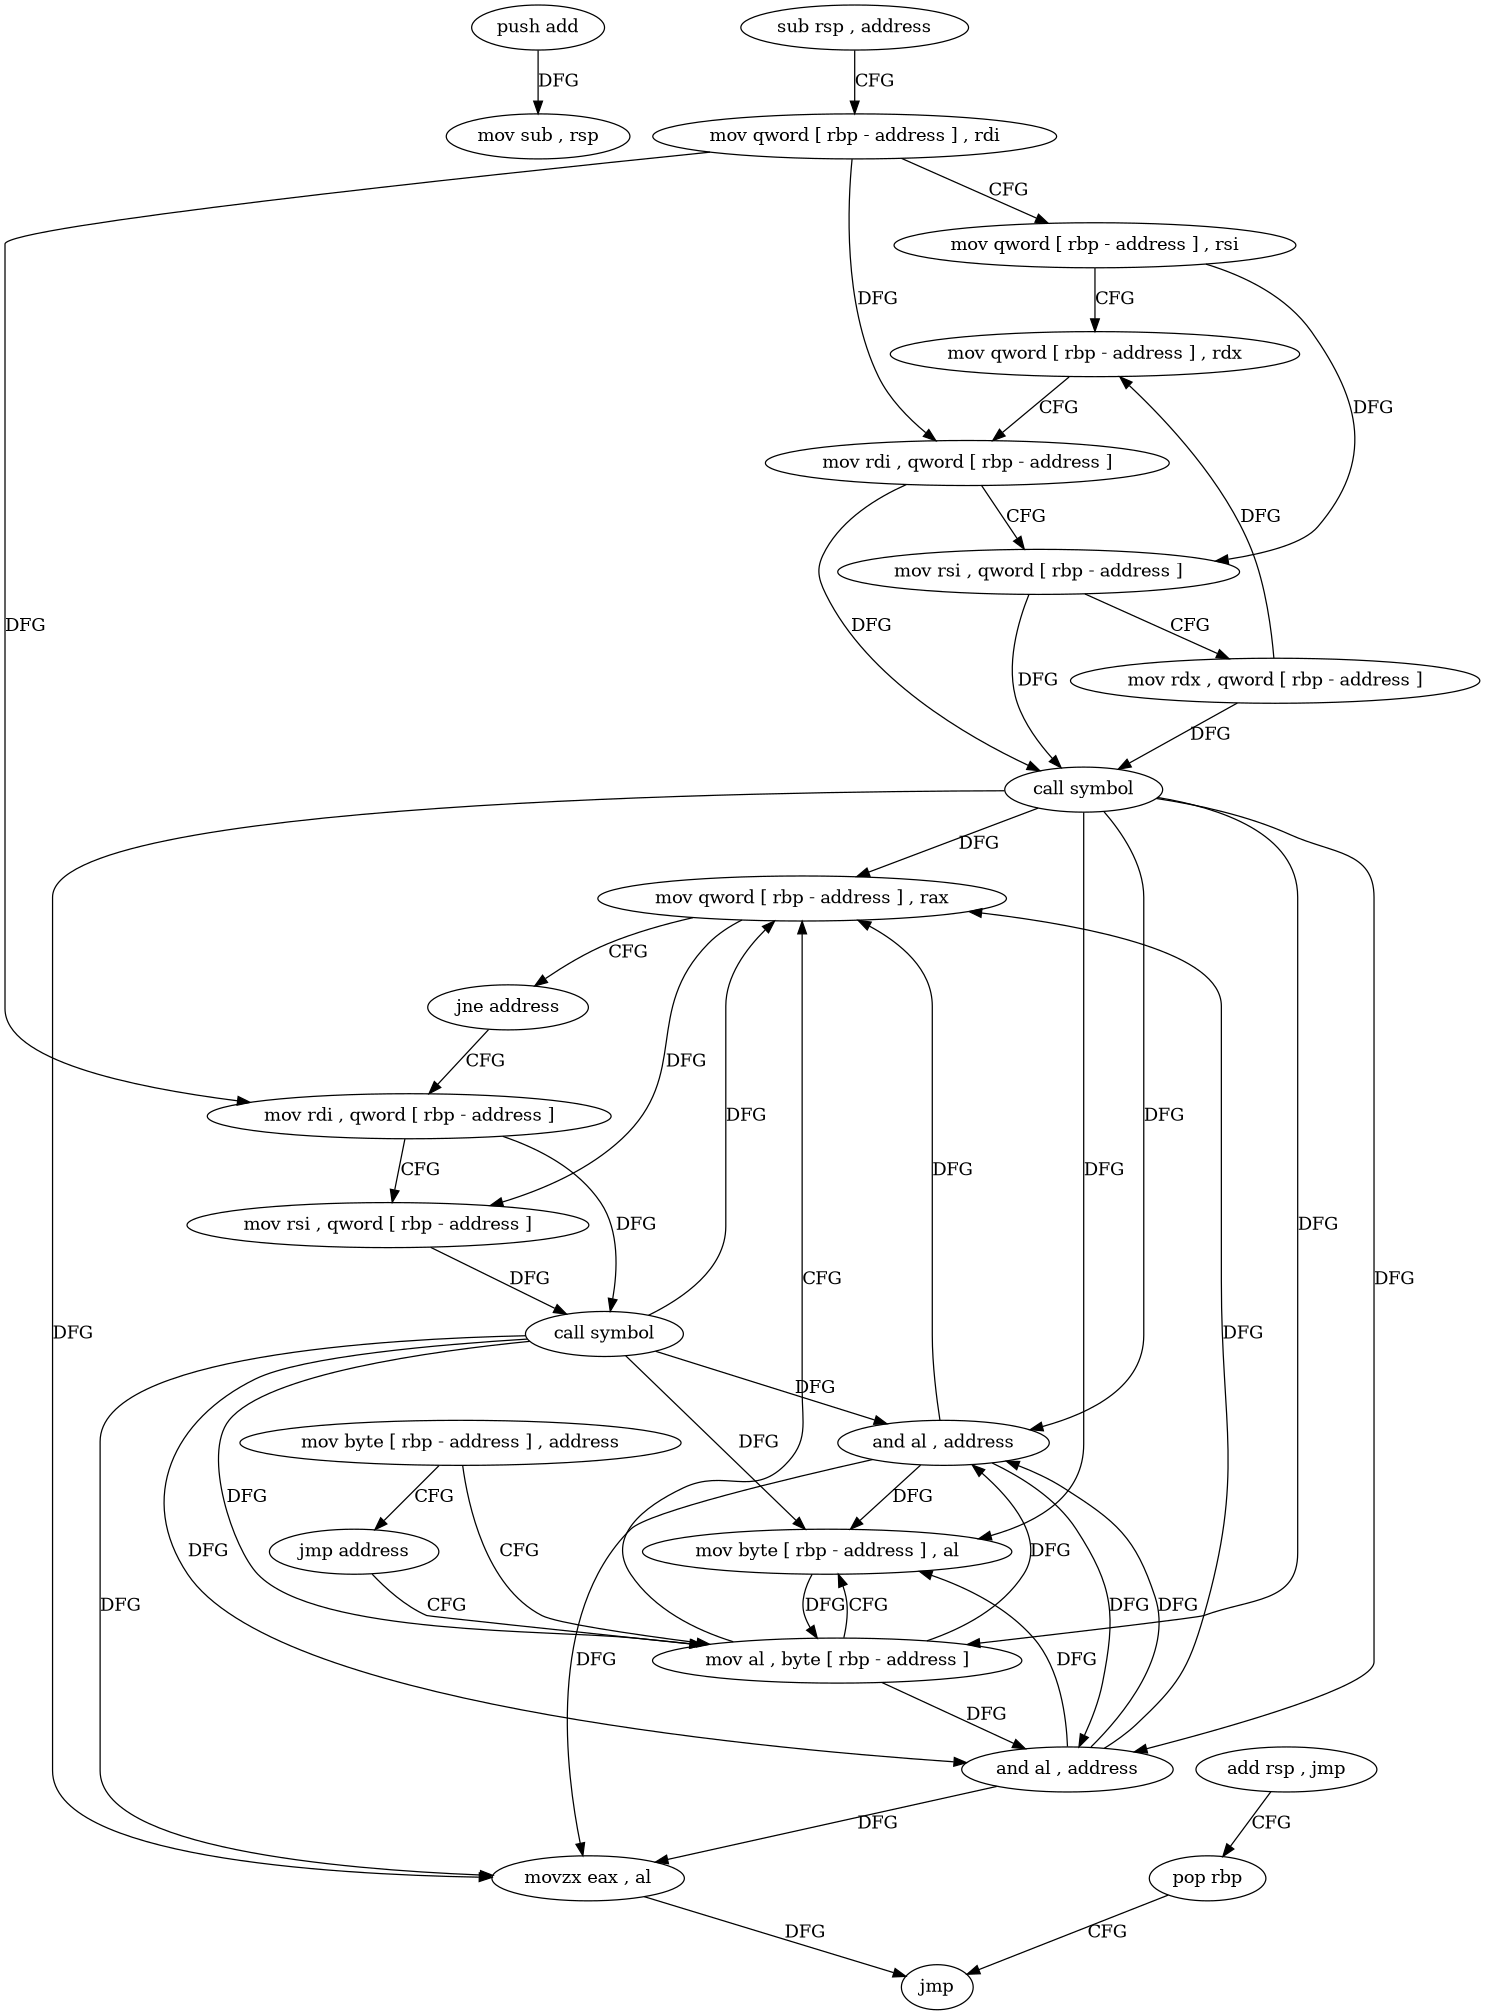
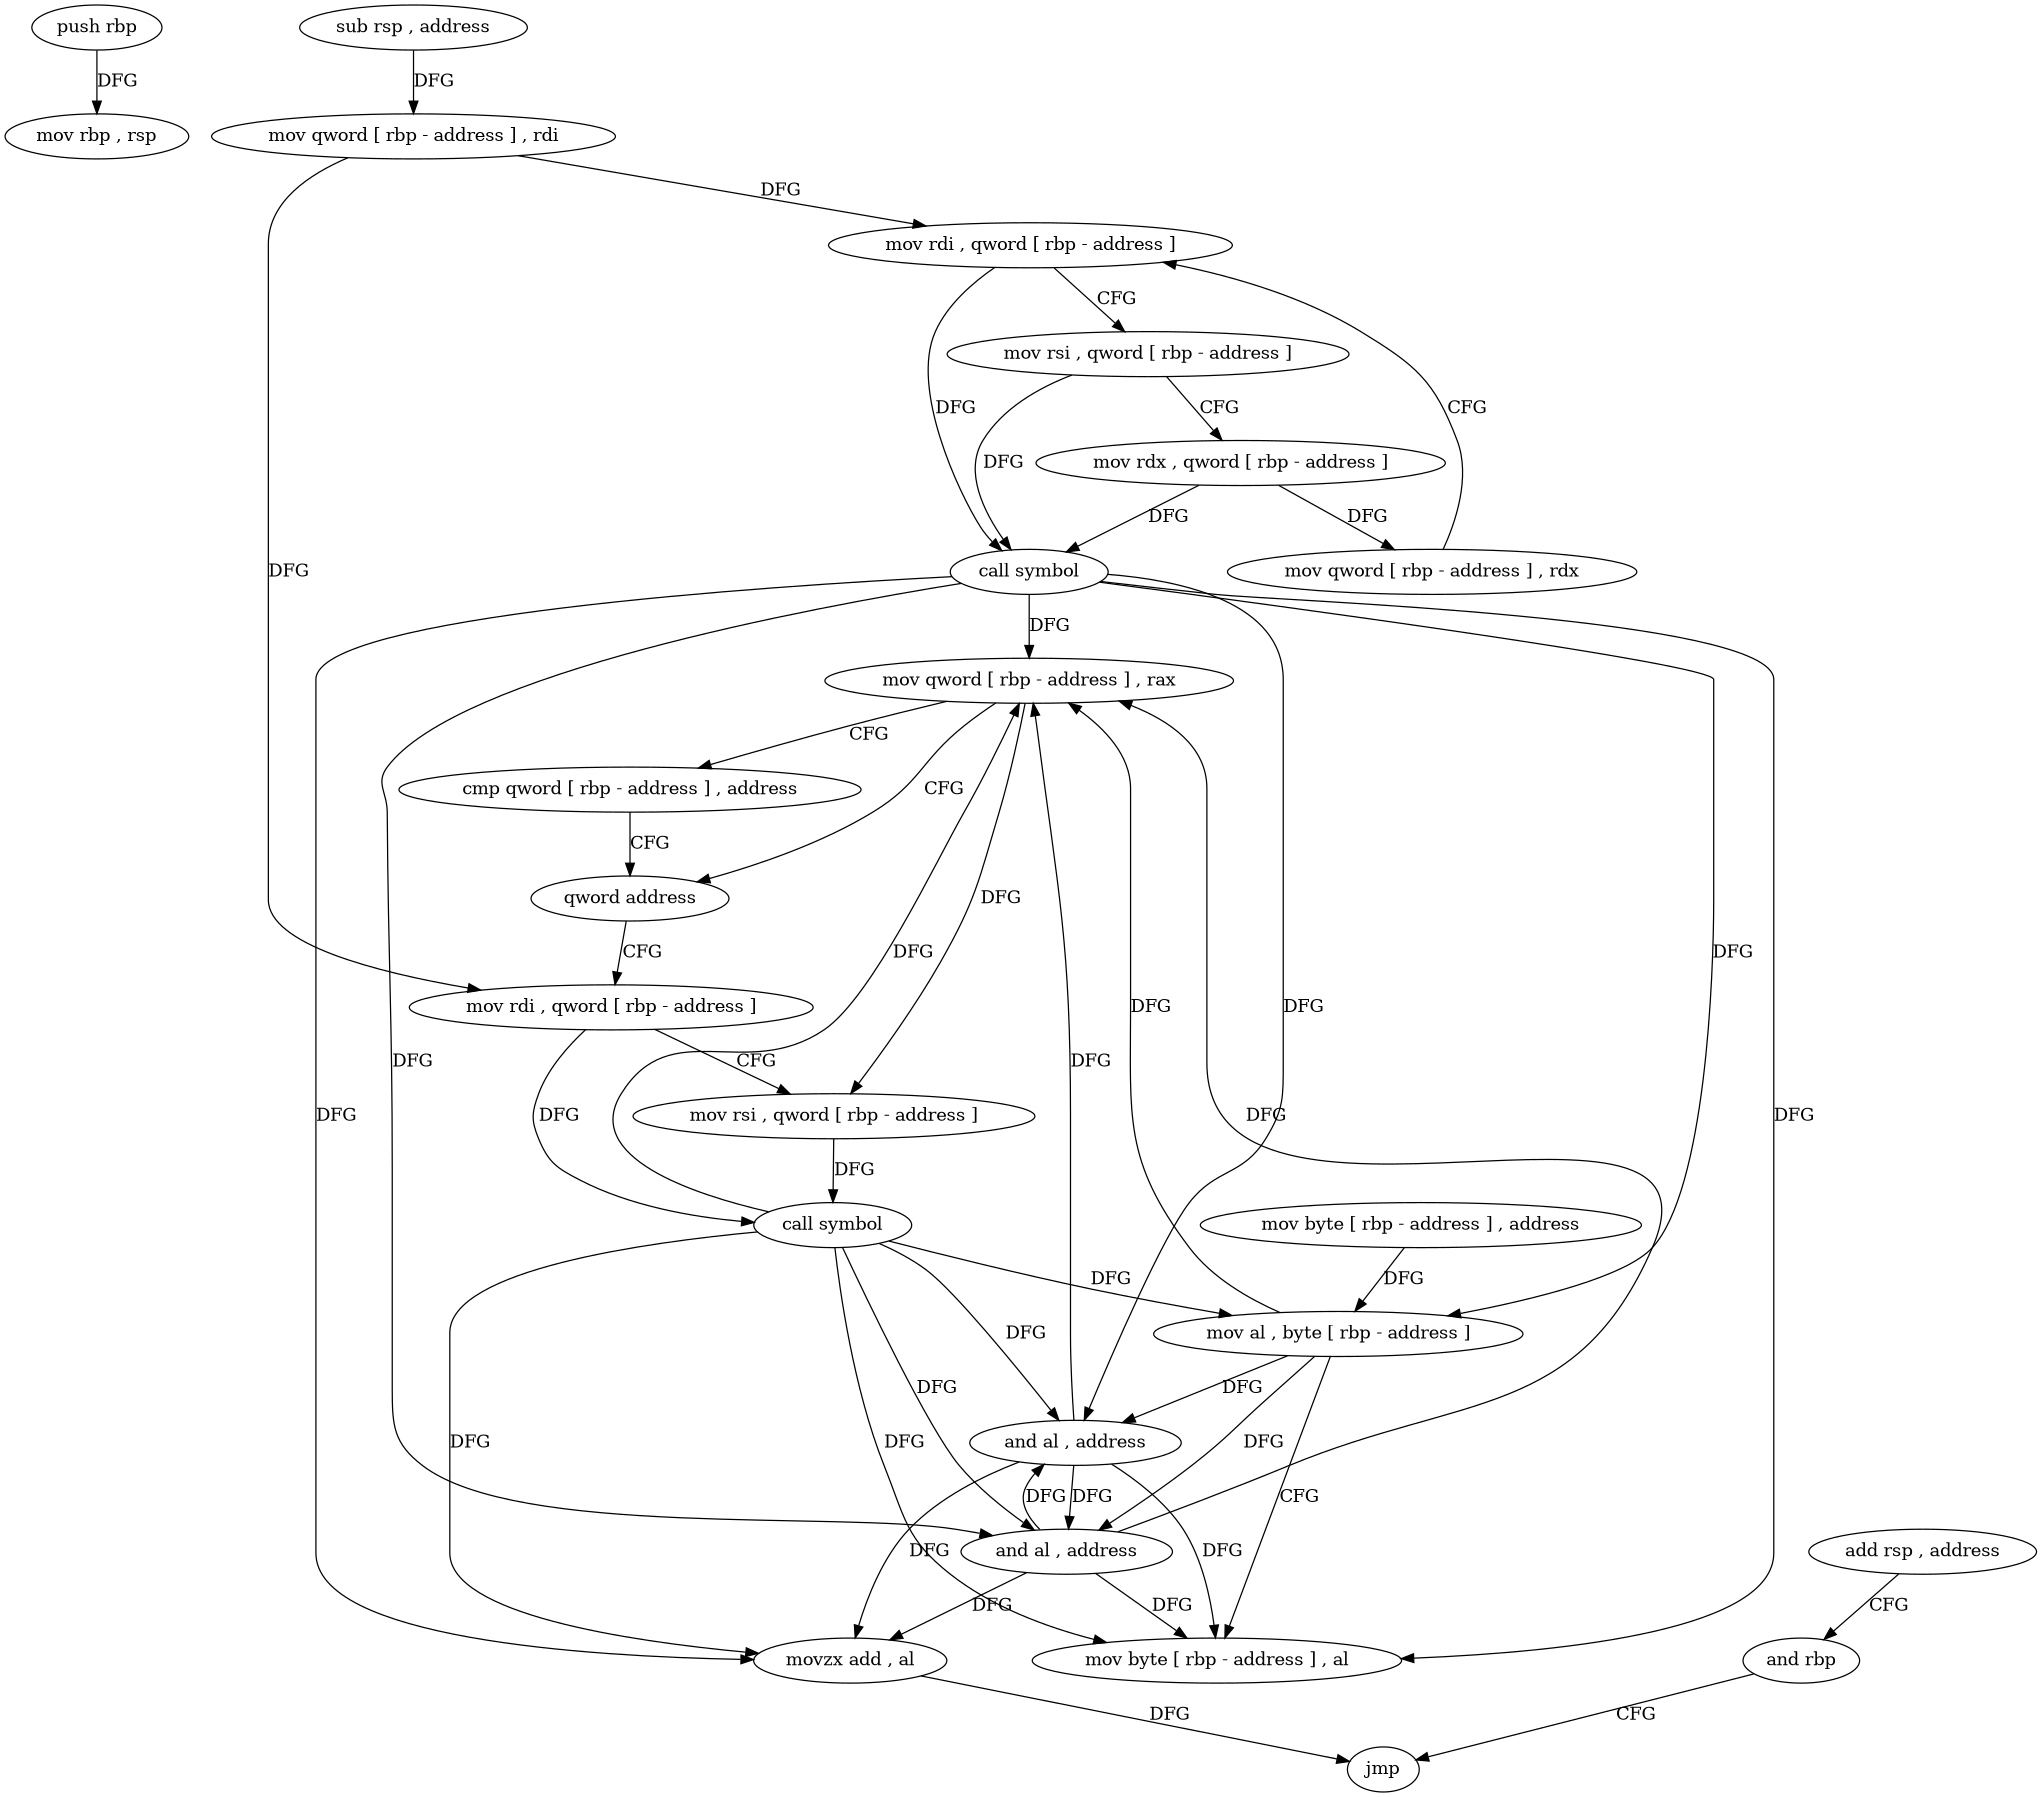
node "push add": label "push add" -> "push rbp"
edge "sub rsp , address" -> "mov qword [ rbp - address ] , rdi": label "CFG" -> "DFG"
node "mov sub , rsp": label "mov sub , rsp" -> "mov rbp , rsp"
node "mov qword [ rbp - address ] , rsi": removed
node "cmp qword [ rbp - address ] , address": added
node "jne address": label "jne address" -> "qword address"
edge "mov al , byte [ rbp - address ]" -> "mov qword [ rbp - address ] , rax": label "CFG" -> "DFG"
node "jmp address": removed
edge "mov byte [ rbp - address ] , address" -> "mov al , byte [ rbp - address ]": label "CFG" -> "DFG"
edge "mov byte [ rbp - address ] , al" -> "mov al , byte [ rbp - address ]": removed, label "DFG"
node "add rsp , jmp": label "add rsp , jmp" -> "add rsp , address"
node "movzx eax , al": label "movzx eax , al" -> "movzx add , al"
node "pop rbp": label "pop rbp" -> "and rbp"
